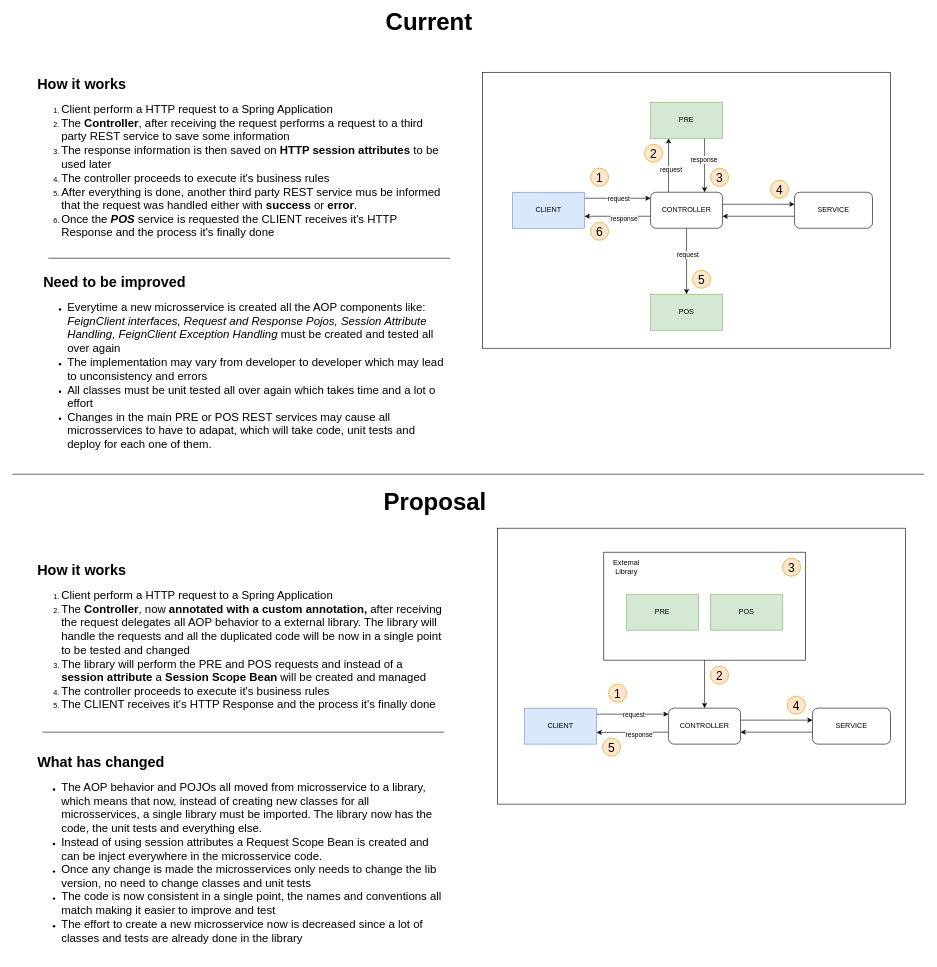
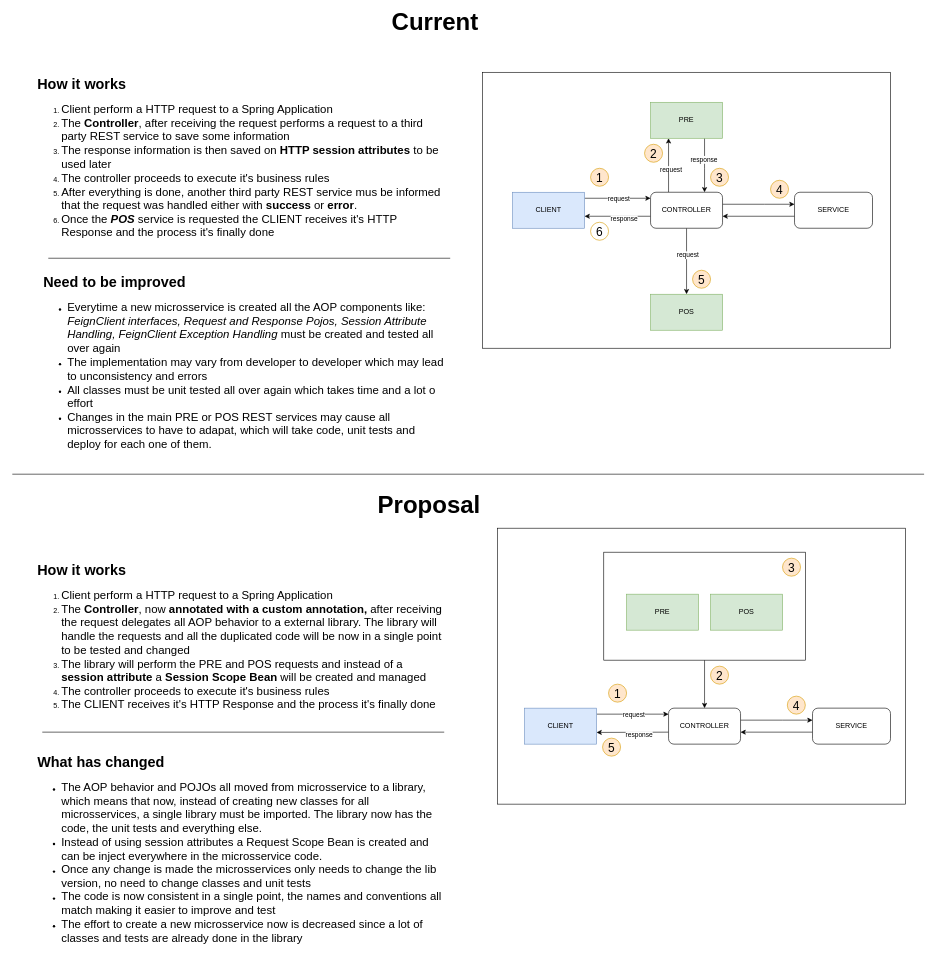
node "Current": moved (429, 21) -> (435, 21)
node "6": fillcolor #ffe6cc -> #ffffff
node "Proposal": moved (435, 501) -> (429, 504)
node "External Library": removed
